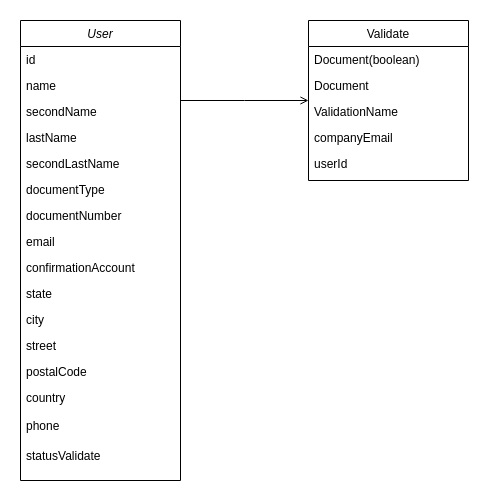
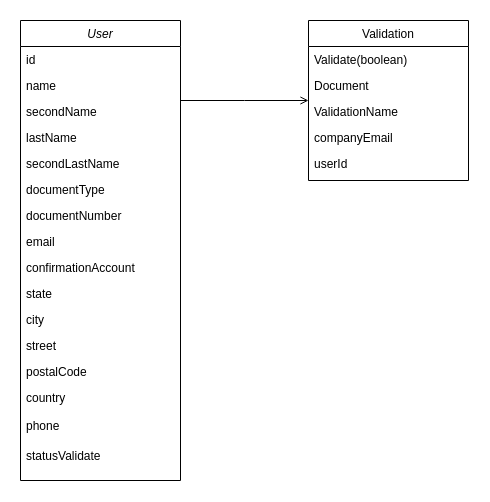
node "Validate": label "Validate" -> "Validation"
node "Document(boolean)": label "Document(boolean)" -> "Validate(boolean)"
